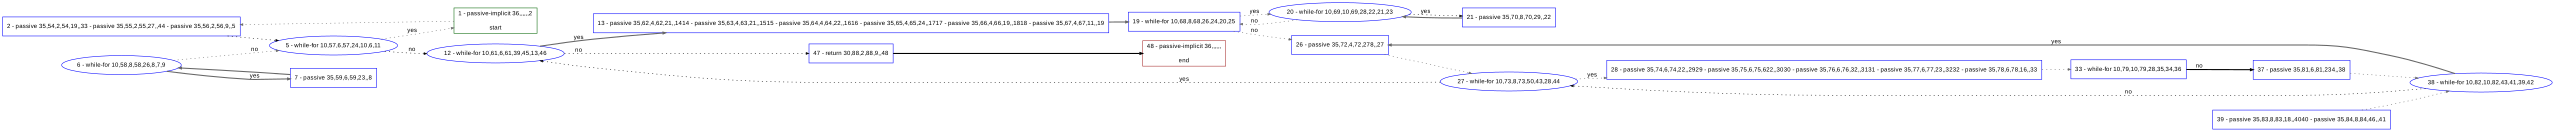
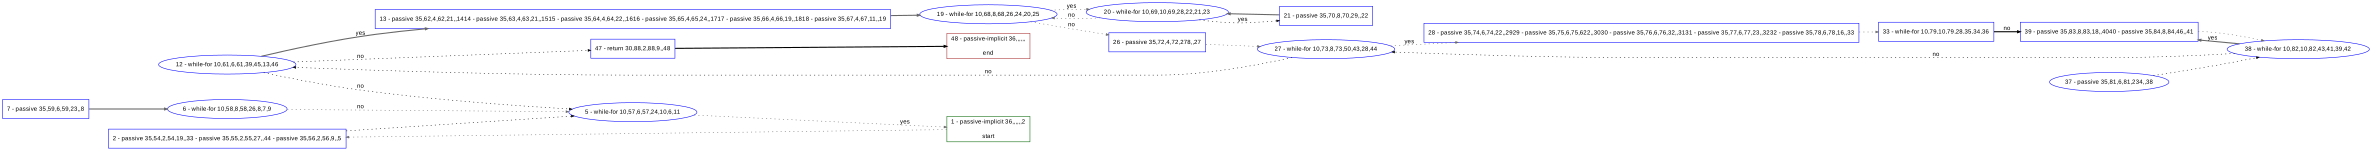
node "19 - while-for 10,68,8,68,26,24,20,25": shape box -> ellipse
edge "38 - while-for 10,82,10,82,43,41,39,42" -> "26 - passive 35,72,4,72,278,,27": now "38 - while-for 10,82,10,82,43,41,39,42" -> "39 - passive 35,83,8,83,18,,4040 - passive 35,84,8,84,46,,41"
edge "5 - while-for 10,57,6,57,24,10,6,11" -> "12 - while-for 10,61,6,61,39,45,13,46": reversed
edge "33 - while-for 10,79,10,79,28,35,34,36" -> "37 - passive 35,81,6,81,234,,38": now "33 - while-for 10,79,10,79,28,35,34,36" -> "39 - passive 35,83,8,83,18,,4040 - passive 35,84,8,84,46,,41"
node "37 - passive 35,81,6,81,234,,38": shape box -> ellipse
edge "37 - passive 35,81,6,81,234,,38" -> "38 - while-for 10,82,10,82,43,41,39,42": color gray40 -> black
edge "6 - while-for 10,58,8,58,26,8,7,9" -> "7 - passive 35,59,6,59,23,,8": removed, label "yes"
edge "27 - while-for 10,73,8,73,50,43,28,44" -> "12 - while-for 10,61,6,61,39,45,13,46": label "yes" -> "no"
